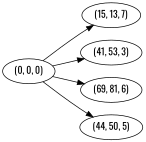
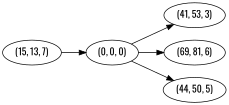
edge "(0, 0, 0)" -> "(15, 13, 7)": reversed
